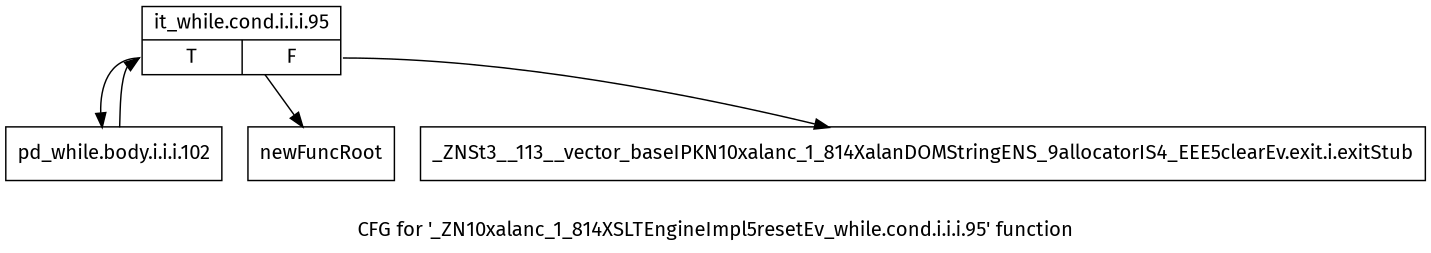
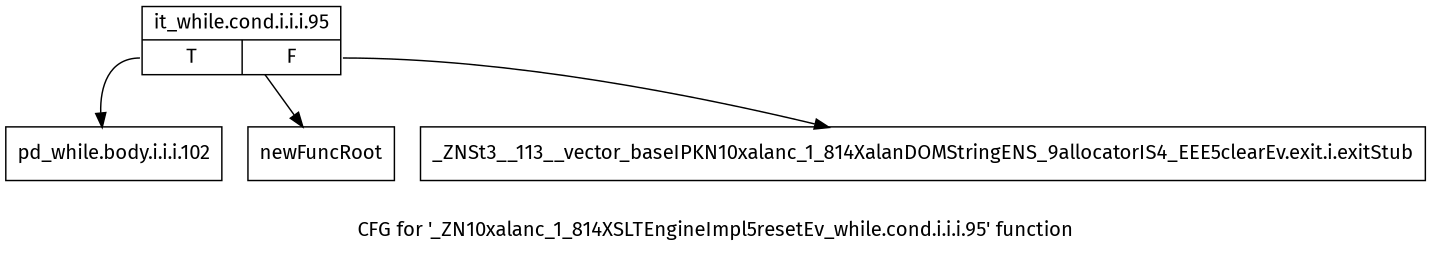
edge "pd_while.body.i.i.i.102" -> "it_while.cond.i.i.i.95": removed
